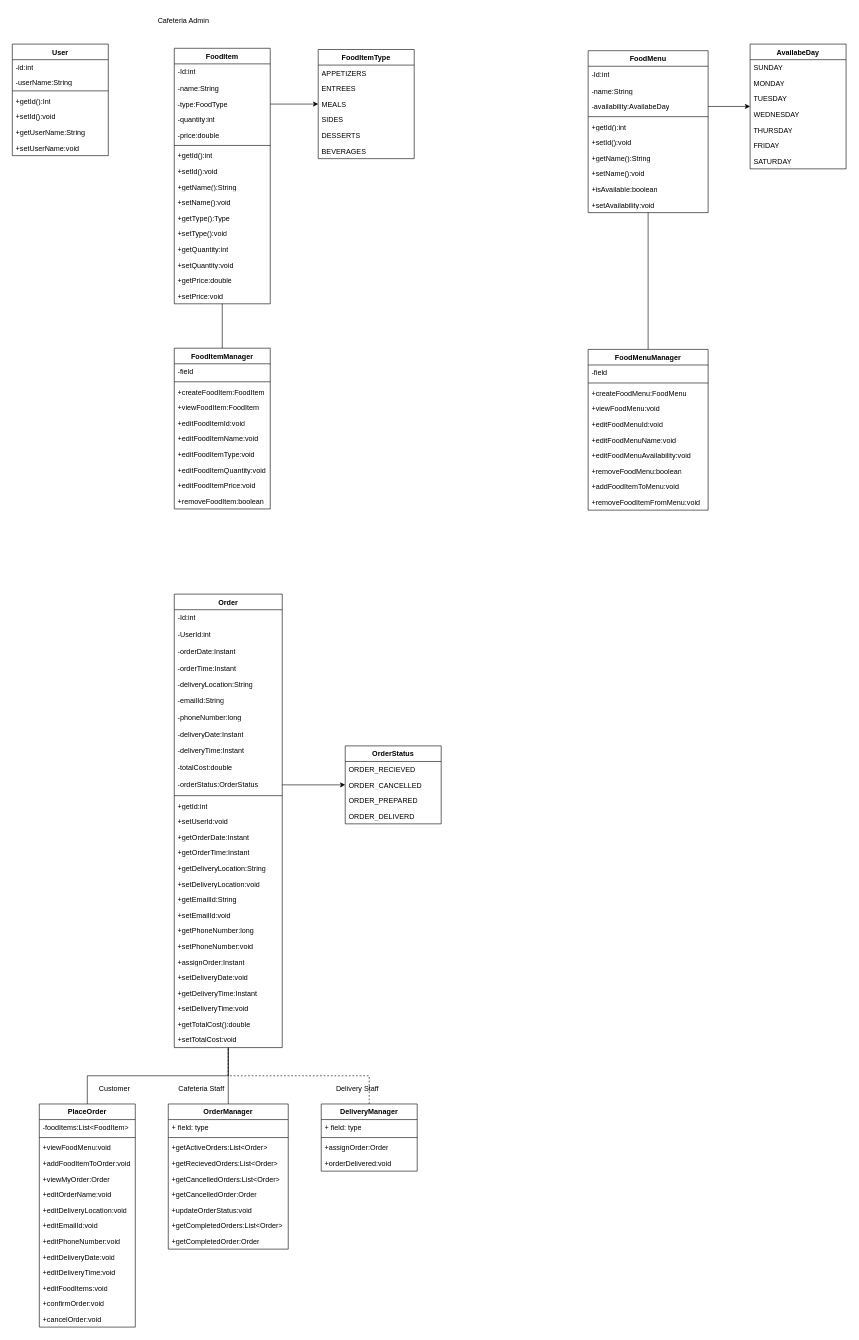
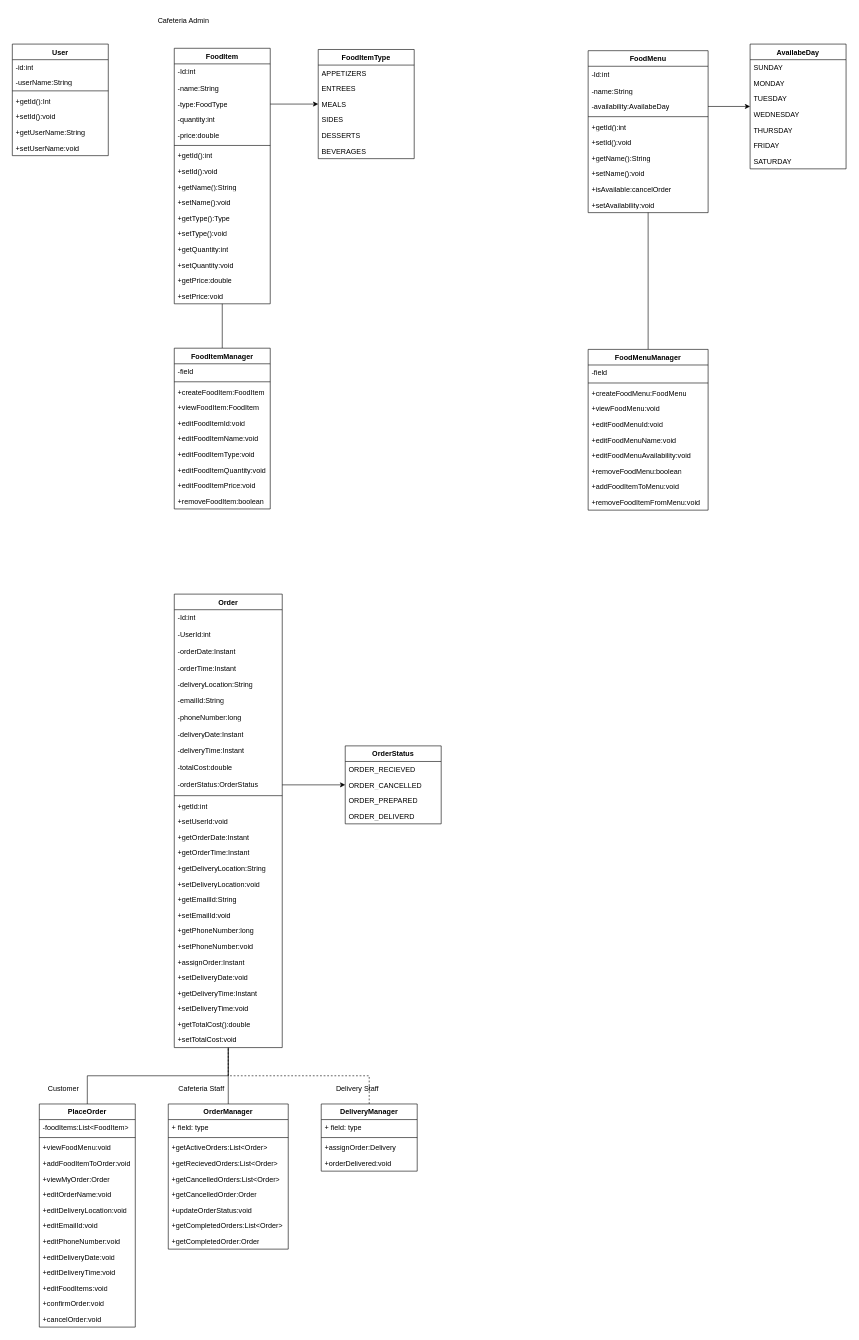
node "+isAvailable:boolean": label "+isAvailable:boolean" -> "+isAvailable:cancelOrder"
node "Customer": moved (114, 1089) -> (63, 1089)
node "+assignOrder:Order": label "+assignOrder:Order" -> "+assignOrder:Delivery"
